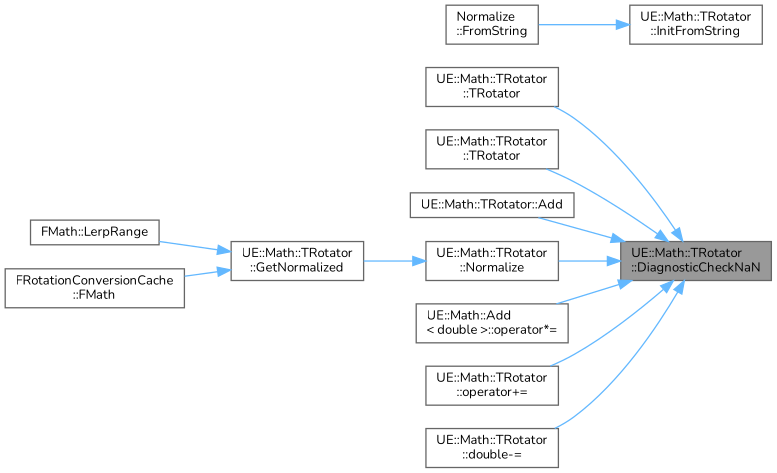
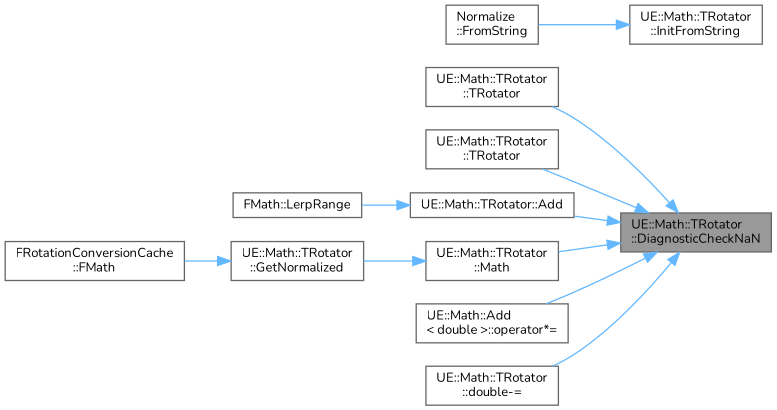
edge "FMath::LerpRange" -> "UE::Math::TRotator ::GetNormalized": now "FMath::LerpRange" -> "UE::Math::TRotator::Add"
node "UE::Math::TRotator ::Normalize": label "UE::Math::TRotator ::Normalize" -> "UE::Math::TRotator ::Math"
node "UE::Math::TRotator ::operator+=": removed
